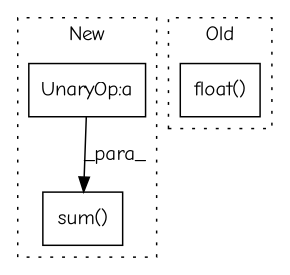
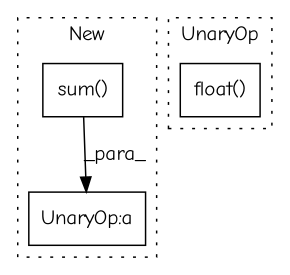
cluster "Old": label "Old" -> "UnaryOp"
edge "UnaryOp:a" -> "sum()": reversed
